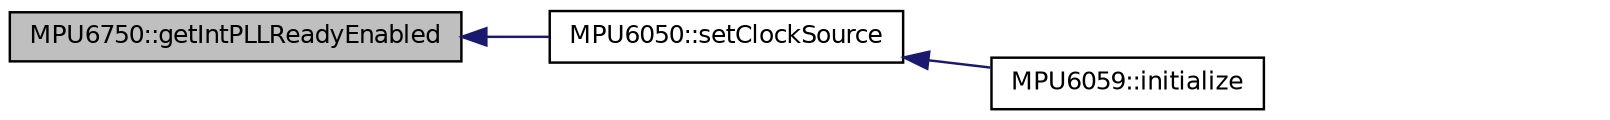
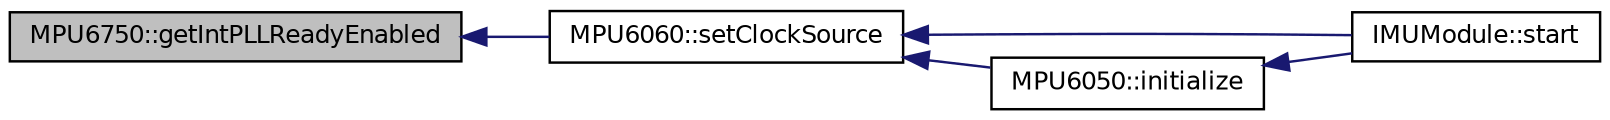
node "MPU6050::setClockSource": label "MPU6050::setClockSource" -> "MPU6060::setClockSource"
node "IMUModule::start": added
node "MPU6059::initialize": label "MPU6059::initialize" -> "MPU6050::initialize"
